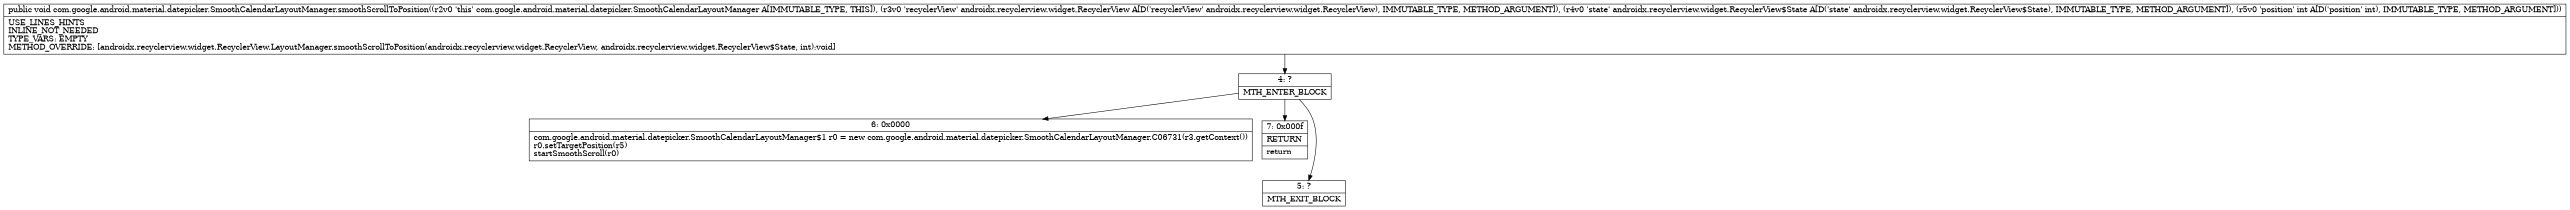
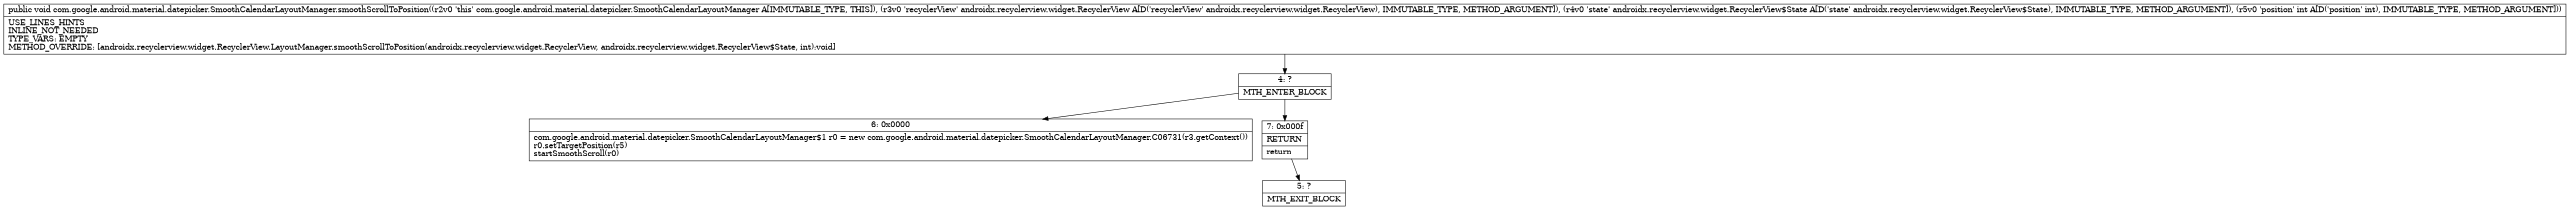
edge "4: ?" -> "5: ?": now "7: 0x000f" -> "5: ?"
